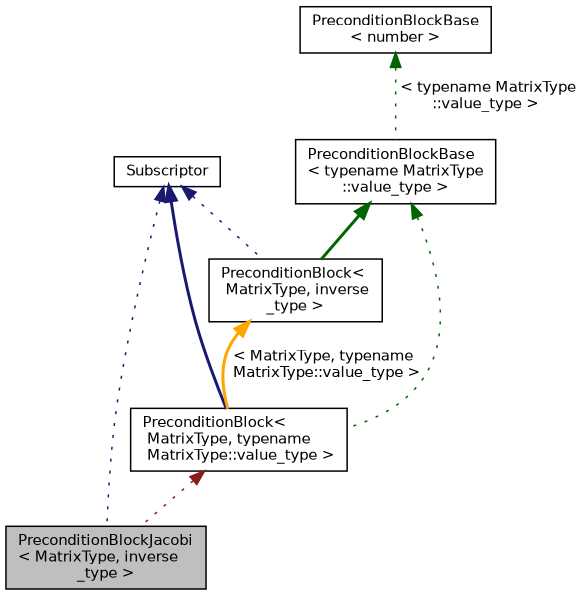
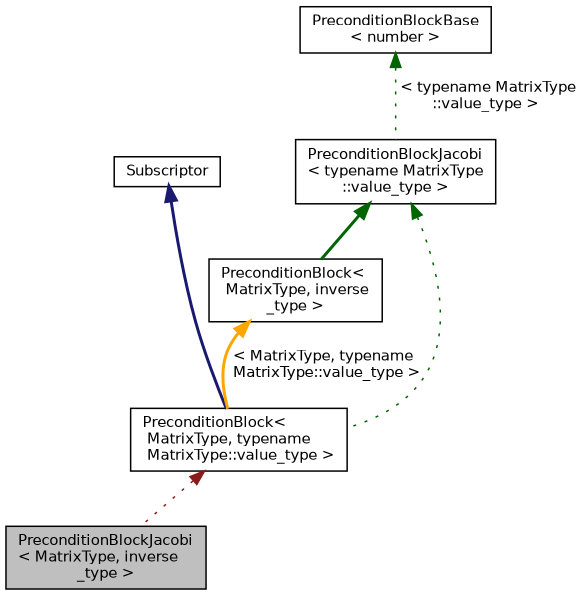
node "PreconditionBlockBase < typename MatrixType ::value_type >": label "PreconditionBlockBase < typename MatrixType ::value_type >" -> "PreconditionBlockJacobi < typename MatrixType ::value_type >"
edge "PreconditionBlock< MatrixType, inverse _type >" -> "Subscriptor": removed
edge "PreconditionBlockJacobi < MatrixType, inverse _type >" -> "Subscriptor": removed
